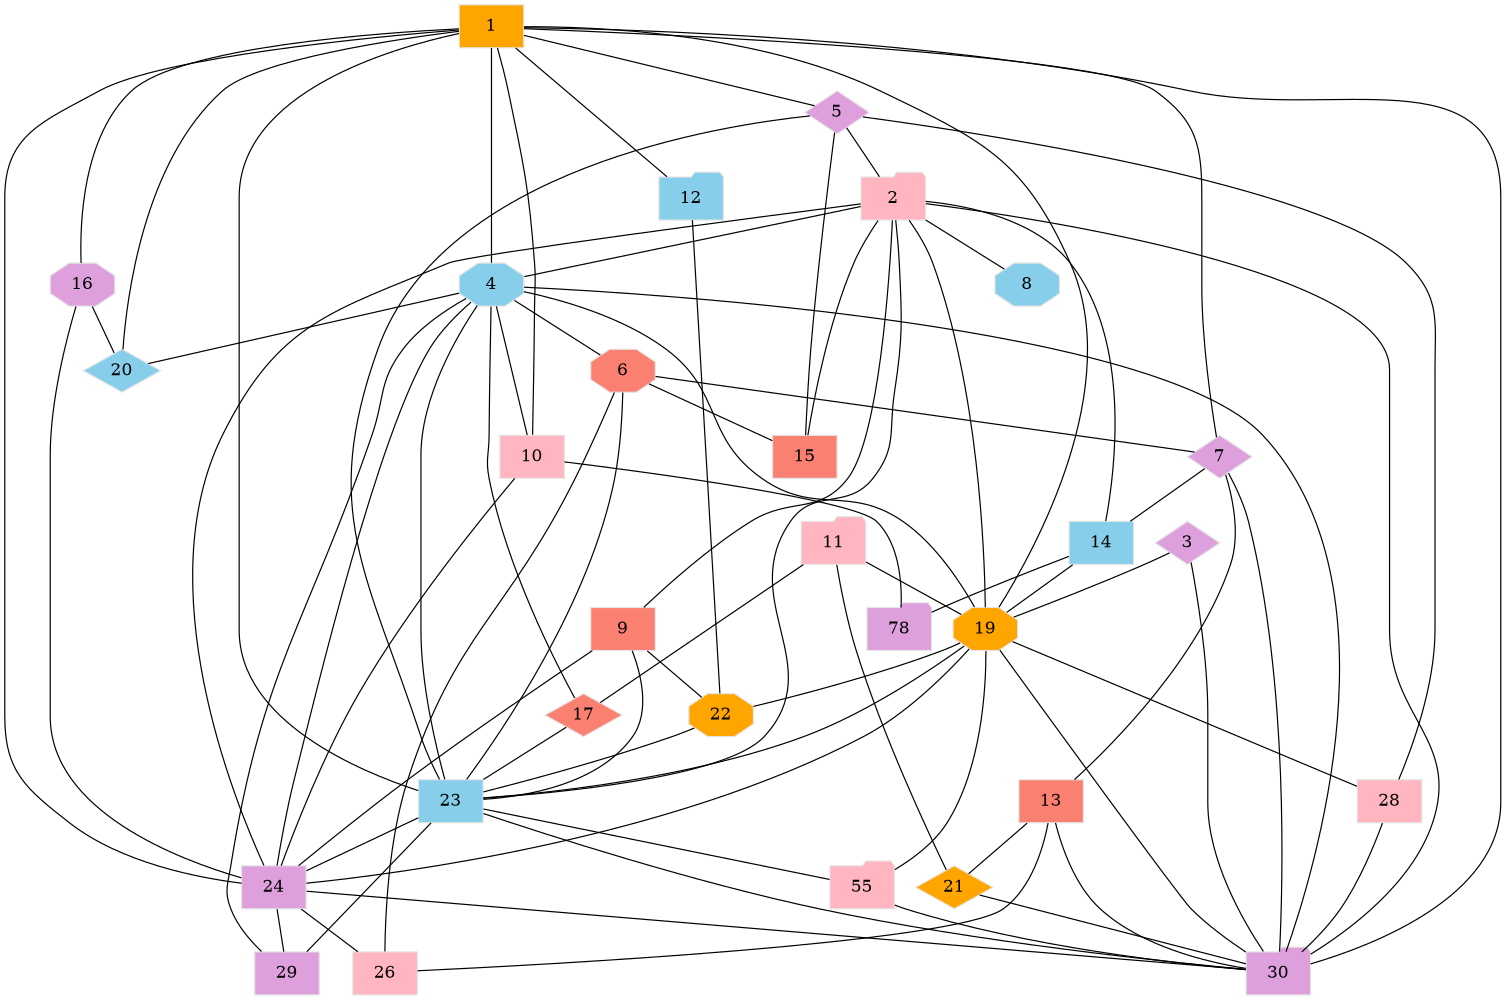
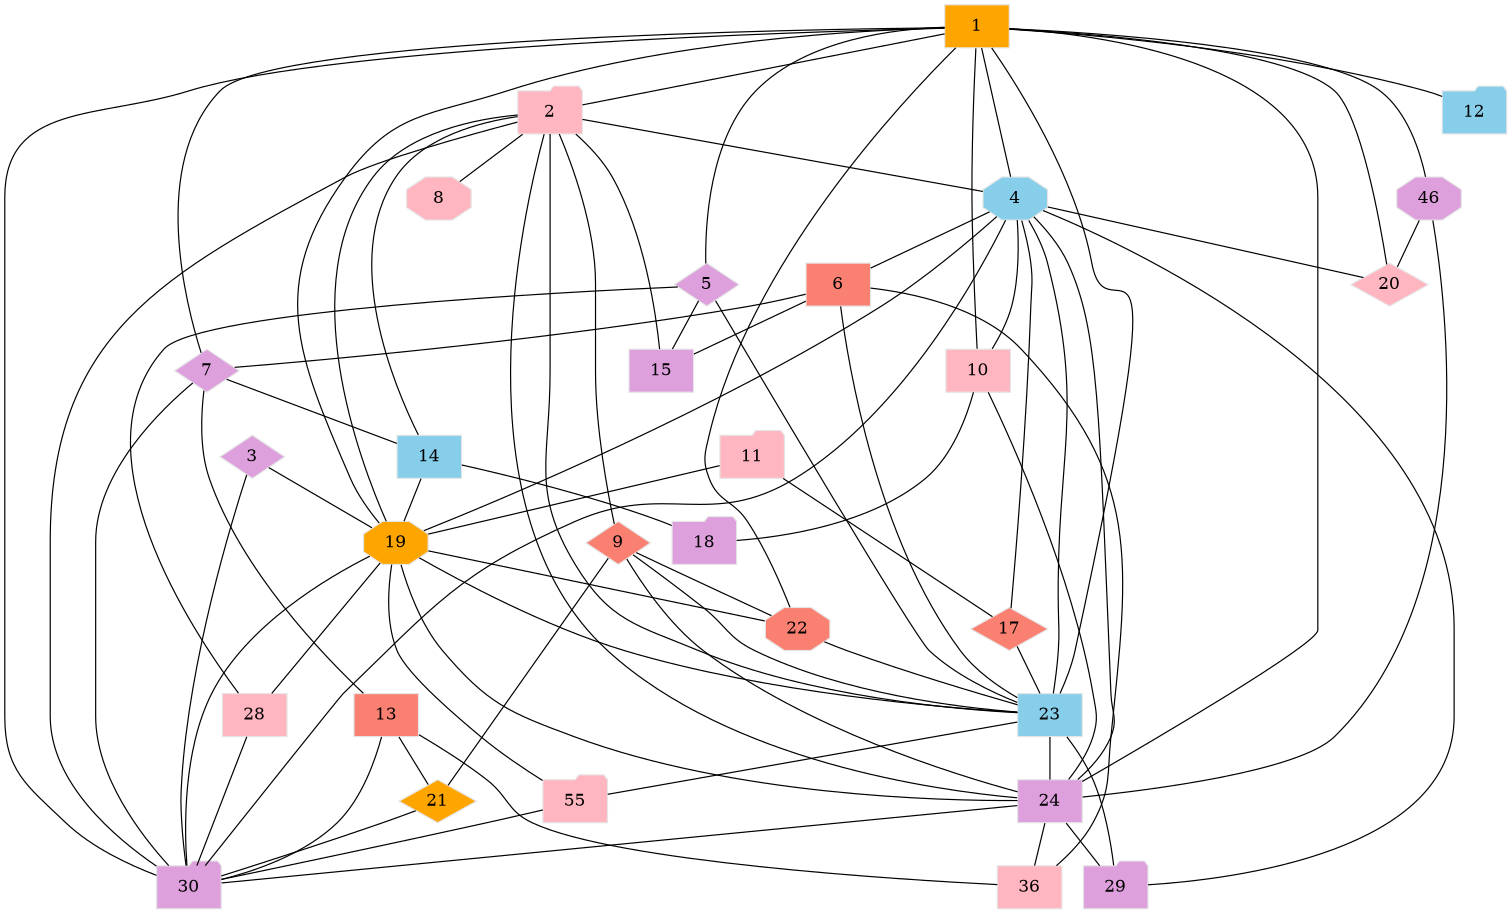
edge "5" -- "2": now "1" -- "2"
node "16": label "16" -> "46"
node "8": fillcolor skyblue -> lightpink
node "20": fillcolor skyblue -> lightpink
node "6": shape octagon -> box
edge "12" -- "22": now "1" -- "22"
node "15": fillcolor salmon -> plum
node "9": shape box -> diamond
node "78": label "78" -> "18"
edge "11" -- "21": now "9" -- "21"
node "22": fillcolor orange -> salmon
edge "23" -- "30": removed
node "29": shape box -> folder
node "26": label "26" -> "36"
